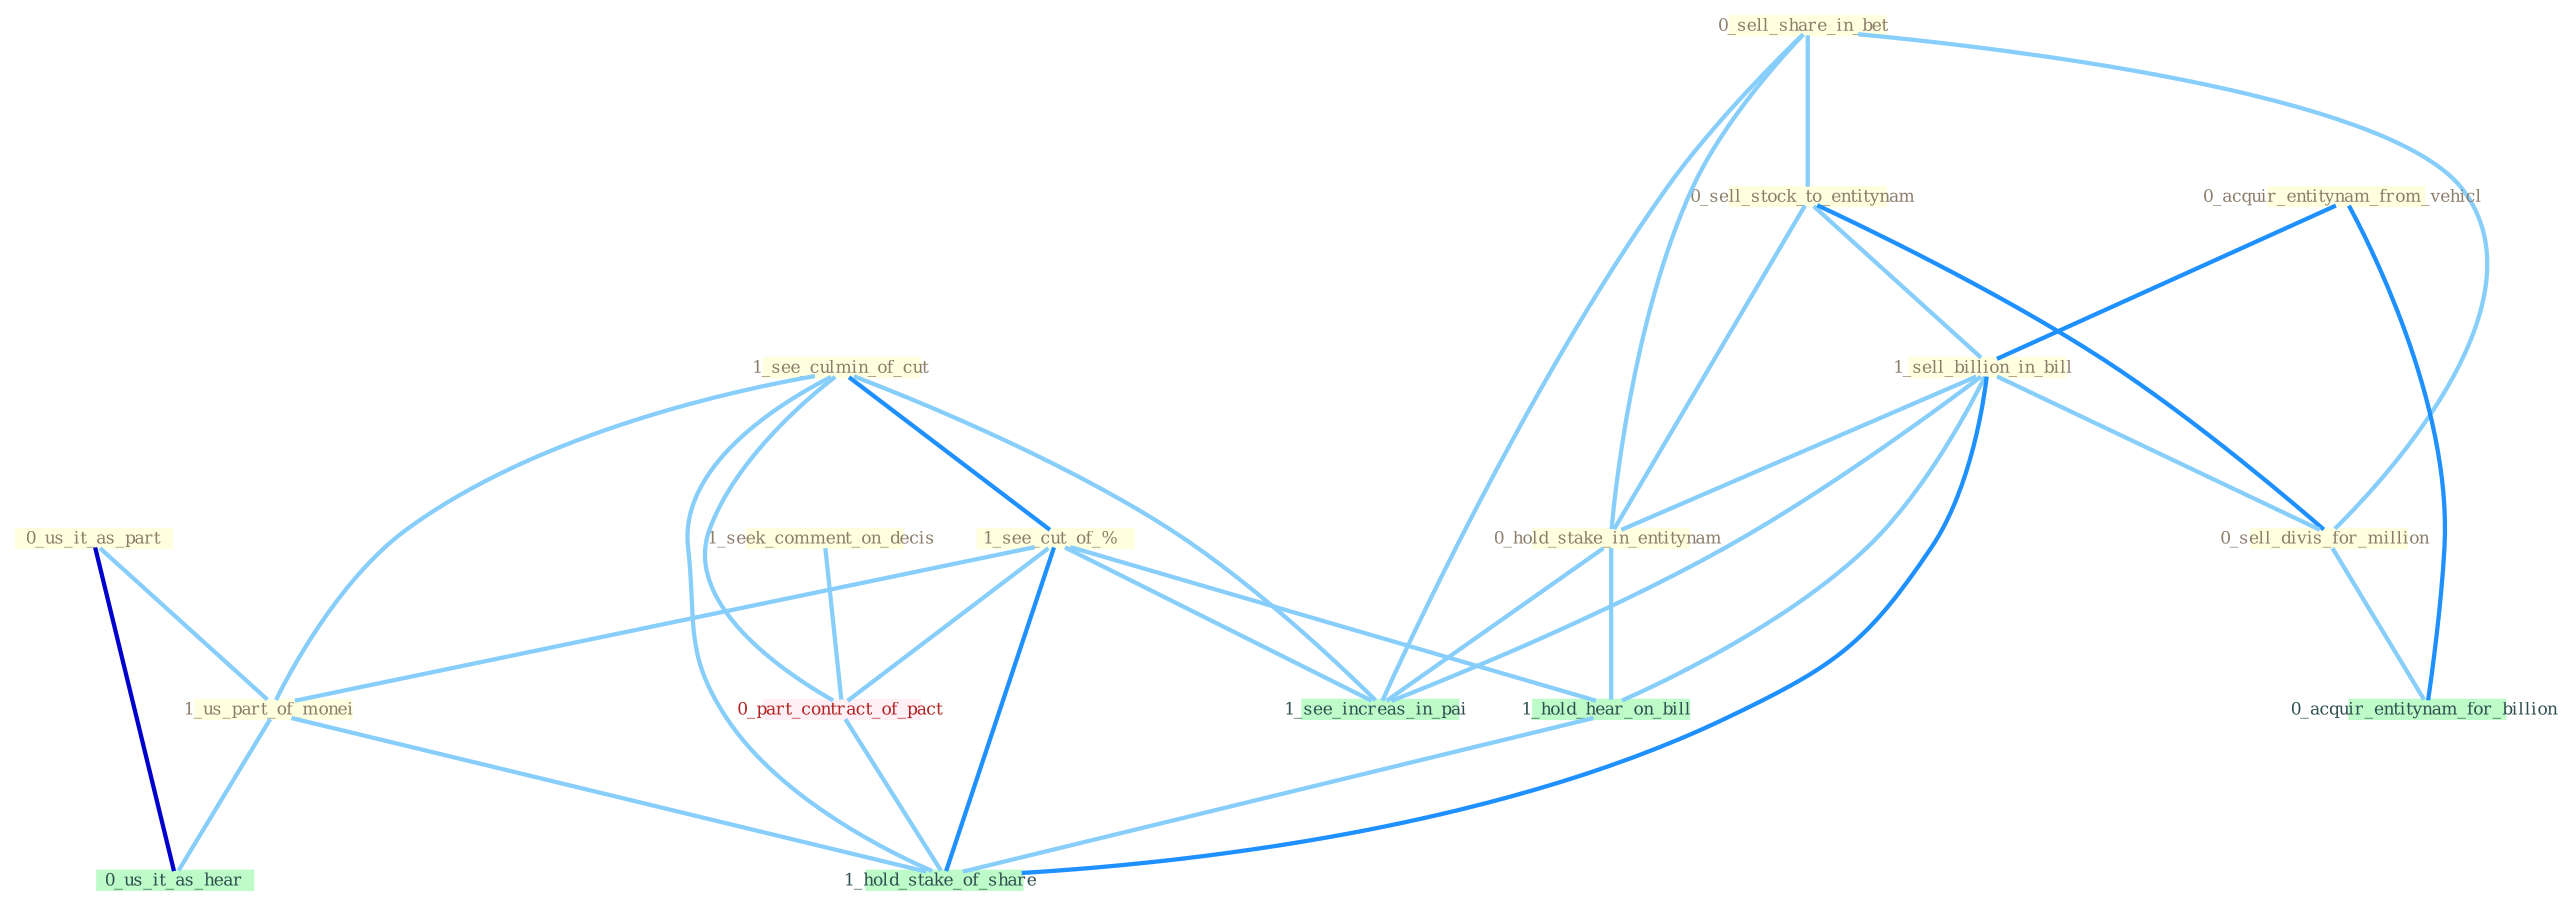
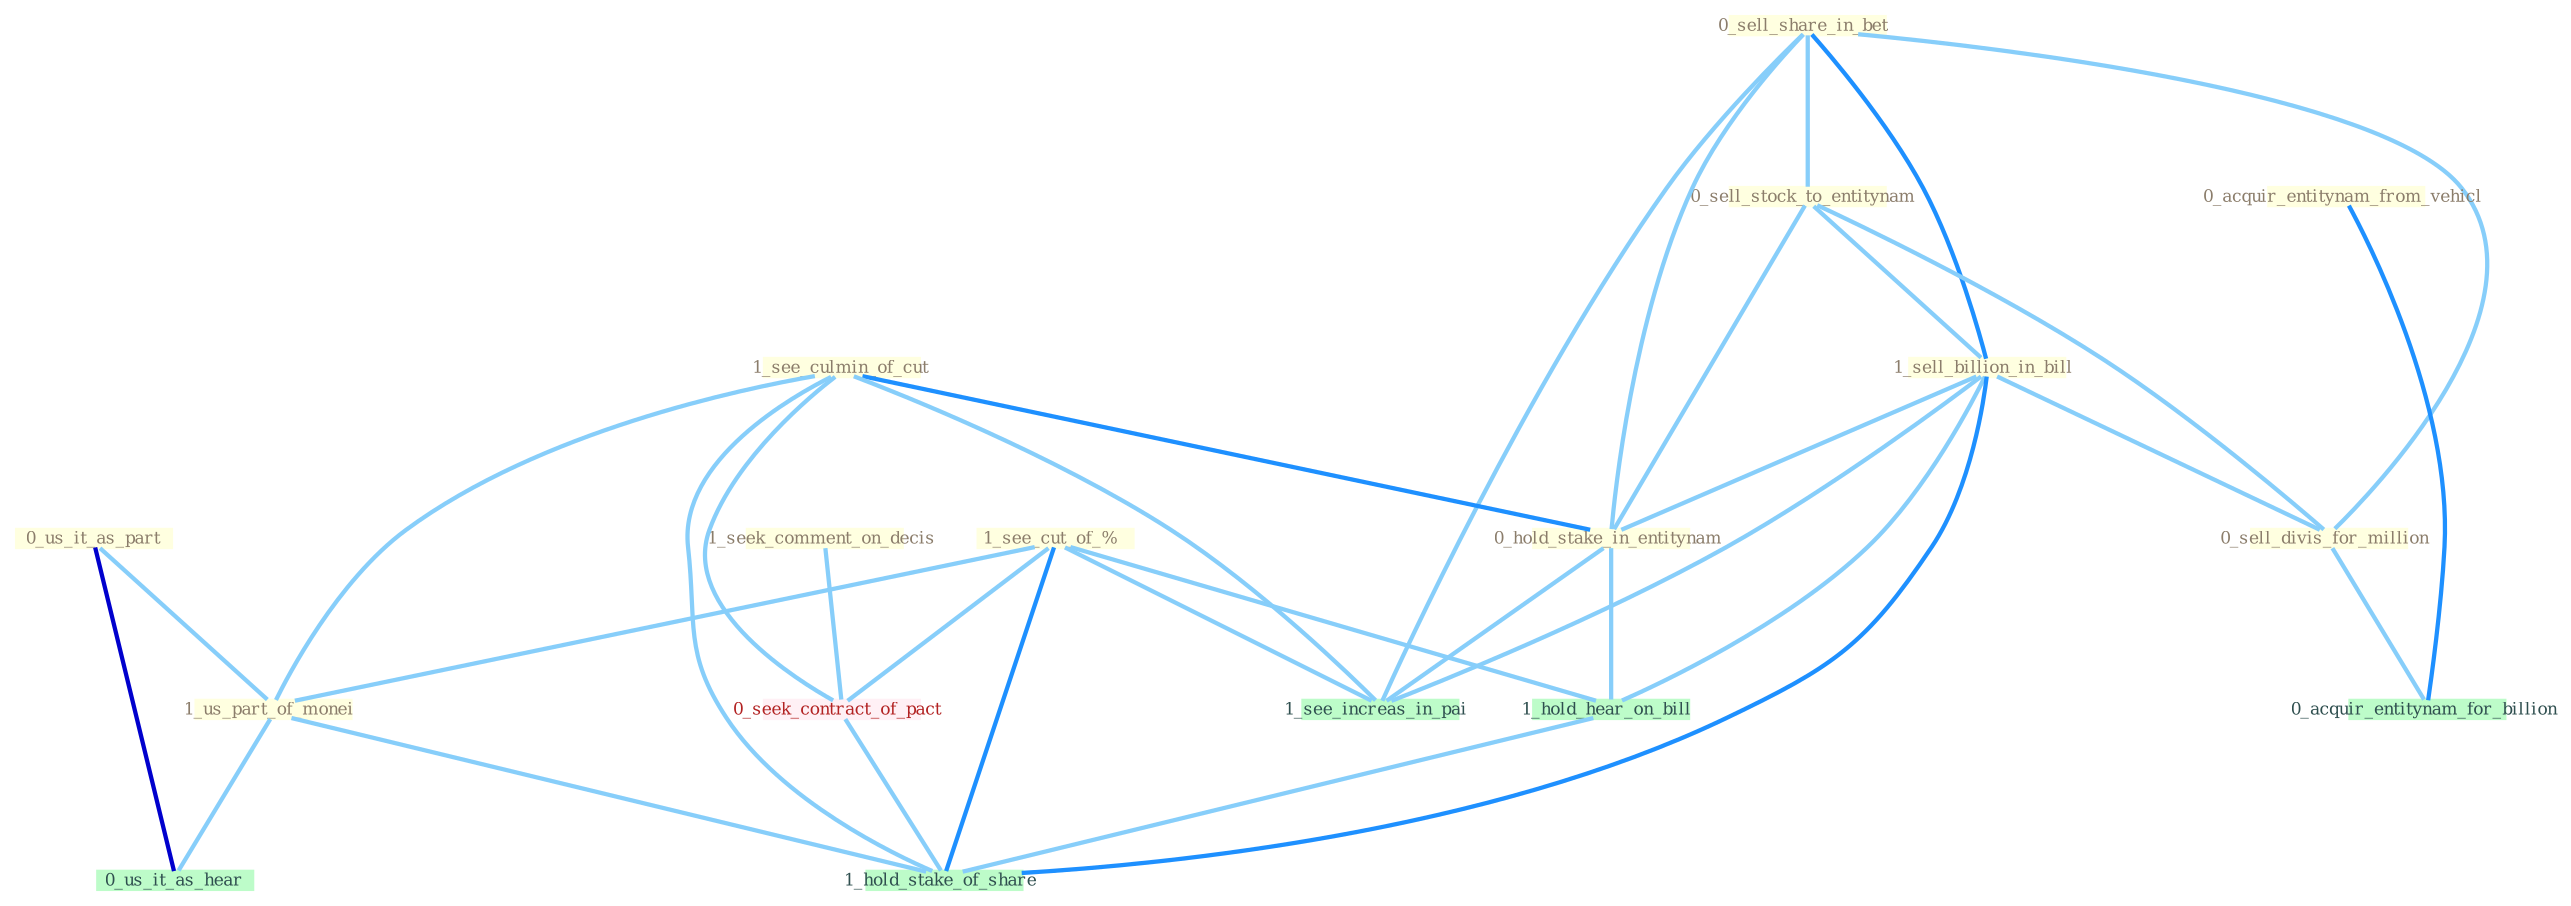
edge "0_acquir_entitynam_from_vehicl" -- "1_sell_billion_in_bill": now "0_sell_share_in_bet" -- "1_sell_billion_in_bill"
edge "0_sell_stock_to_entitynam" -- "0_sell_divis_for_million": color #1e90ff -> #87cefa
edge "1_see_culmin_of_cut" -- "1_see_cut_of_%": now "1_see_culmin_of_cut" -- "0_hold_stake_in_entitynam"
node "0_part_contract_of_pact": label "0_part_contract_of_pact" -> "0_seek_contract_of_pact"
